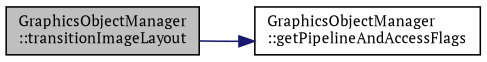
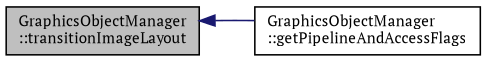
edge "GraphicsObjectManager ::transitionImageLayout" -> "GraphicsObjectManager ::getPipelineAndAccessFlags": reversed
